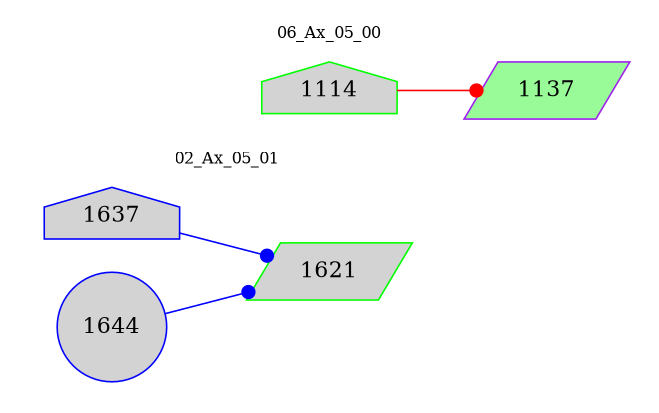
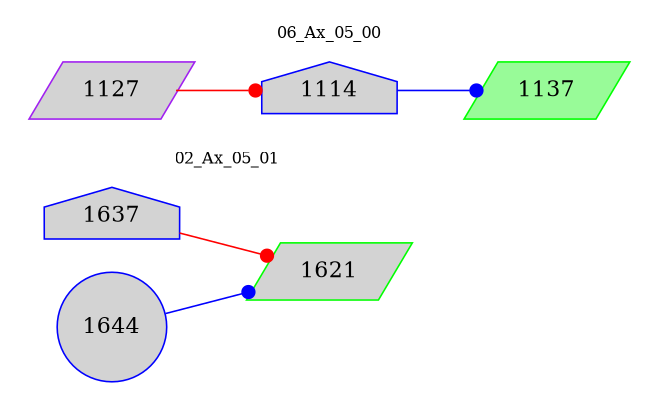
node "1127": added
node "1114": color green -> blue
edge "1114" -> "1137": color red -> blue
node "1137": color purple -> green
edge "1637" -> "1621": color blue -> red
